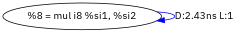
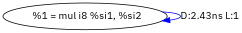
node "%8 = mul i8 %si1, %si2": label "%8 = mul i8 %si1, %si2" -> "%1 = mul i8 %si1, %si2"
